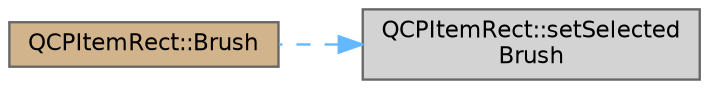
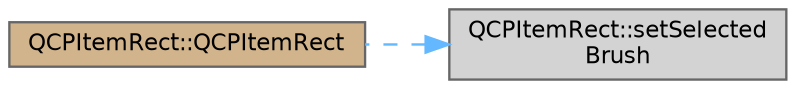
node "QCPItemRect::Brush": label "QCPItemRect::Brush" -> "QCPItemRect::QCPItemRect"
